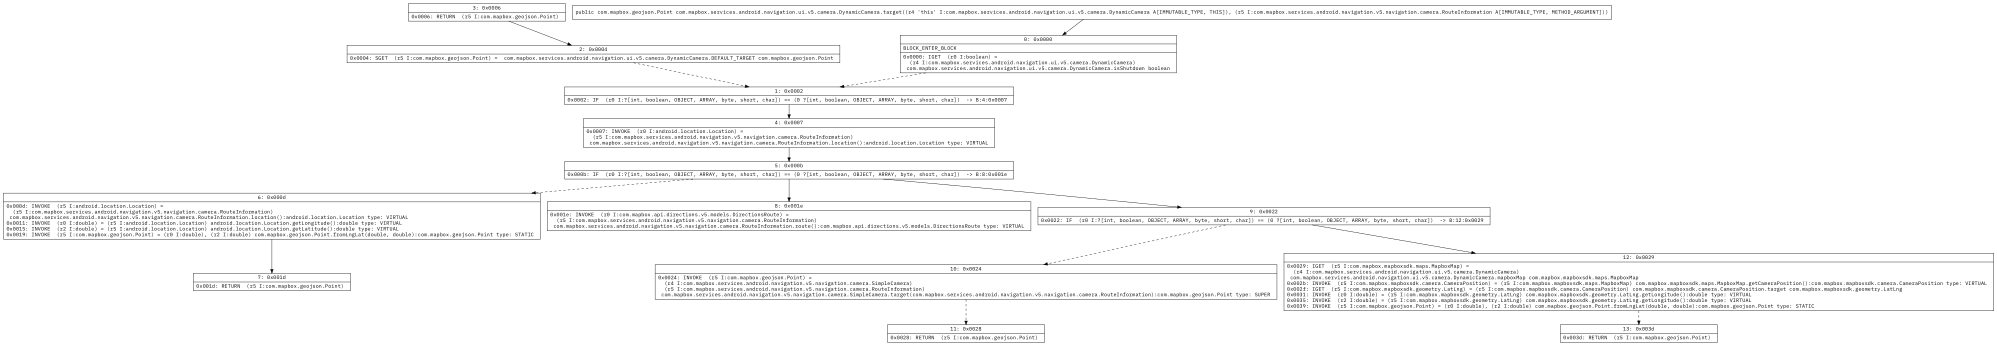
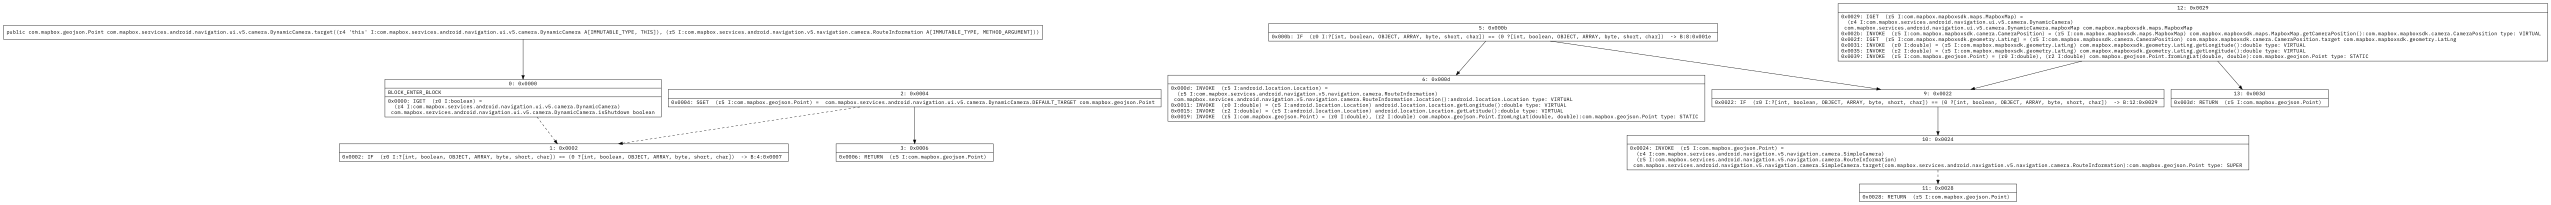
edge "3: 0x0006" -> "2: 0x0004": reversed
node "4: 0x0007": removed
edge "5: 0x000b" -> "6: 0x000d": style dashed -> solid
node "8: 0x001e": removed
edge "9: 0x0022" -> "12: 0x0029": reversed
edge "9: 0x0022" -> "10: 0x0024": style dashed -> solid
node "7: 0x001d": removed
edge "12: 0x0029" -> "13: 0x003d": style dashed -> solid
